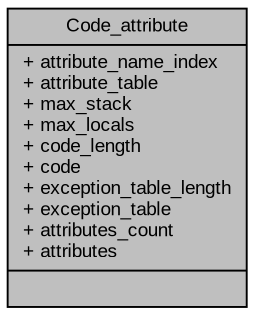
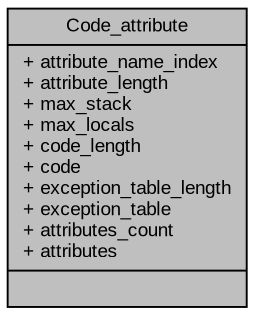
node "Code_attribute": text "+ attribute_table" -> "+ attribute_length"
